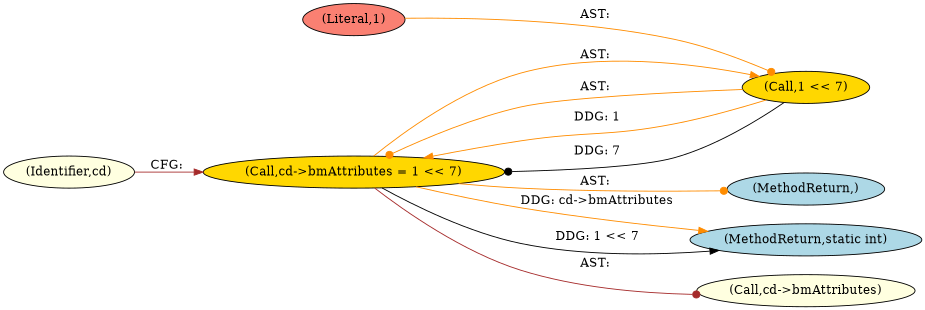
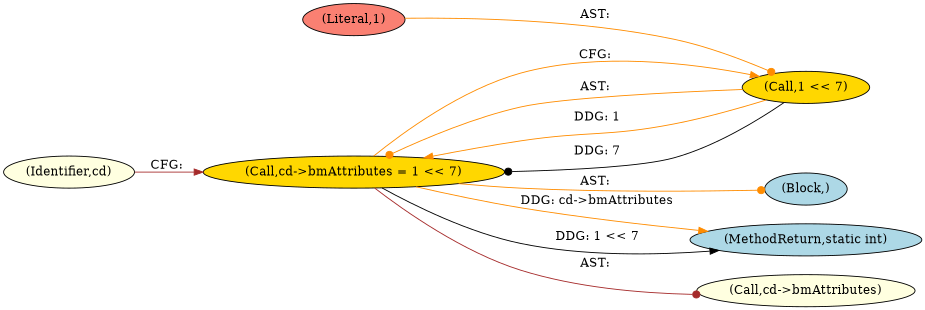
edge "(Call,cd->bmAttributes = 1 << 7)" -> "(Call,1 << 7)": label "AST: " -> "CFG: "
node "(MethodReturn,)": label "(MethodReturn,)" -> "(Block,)"
